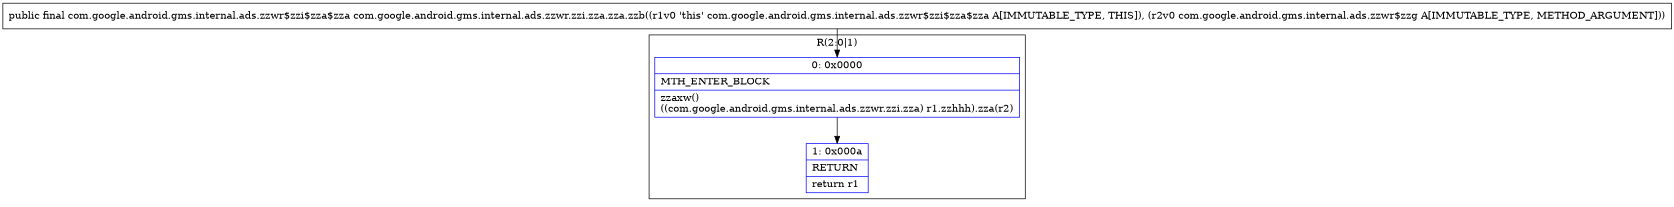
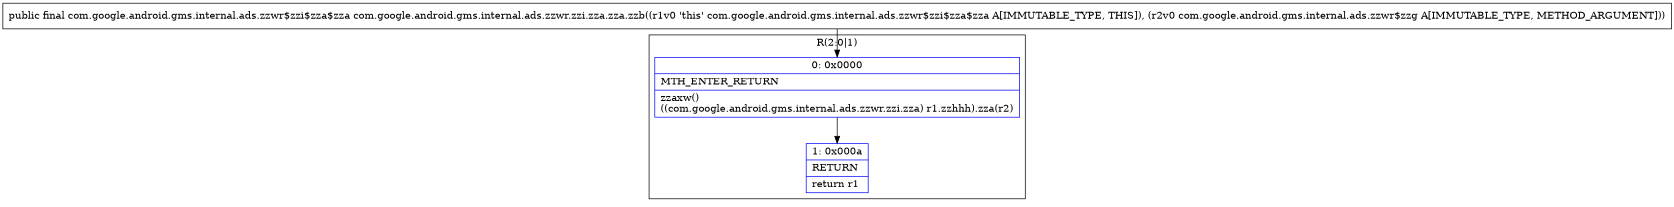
node "0: 0x0000": text "MTH_ENTER_BLOCK" -> "MTH_ENTER_RETURN"
